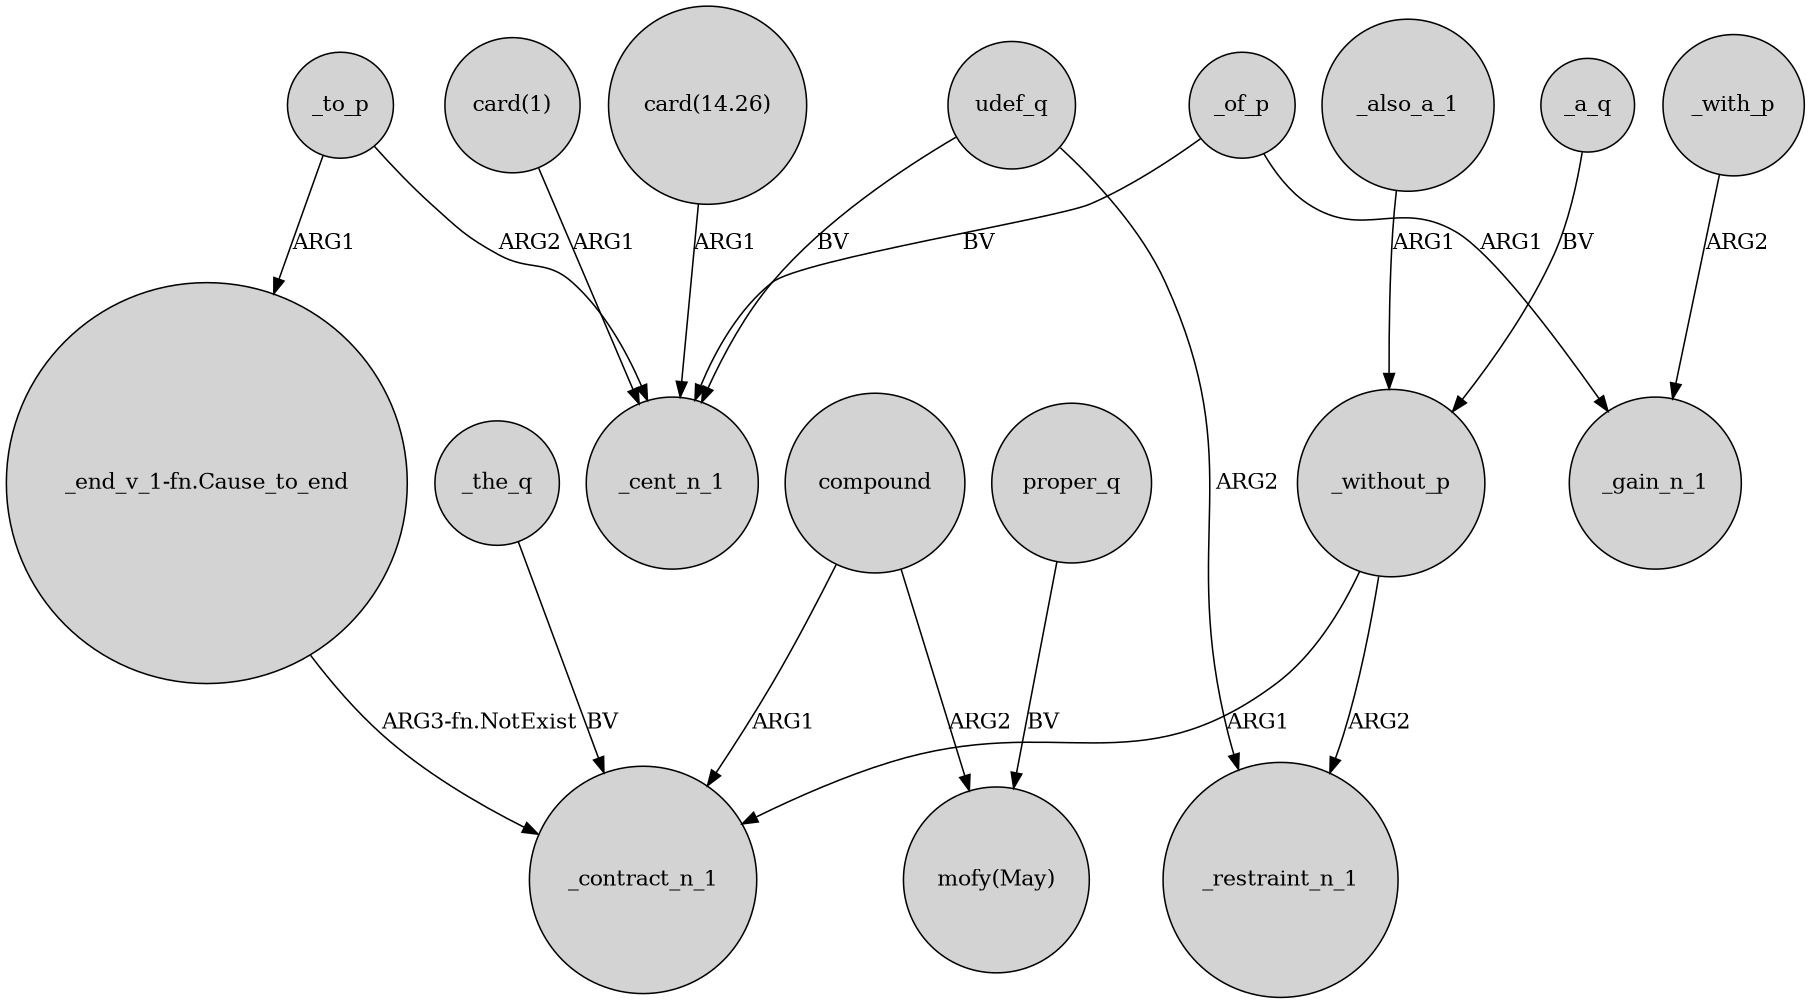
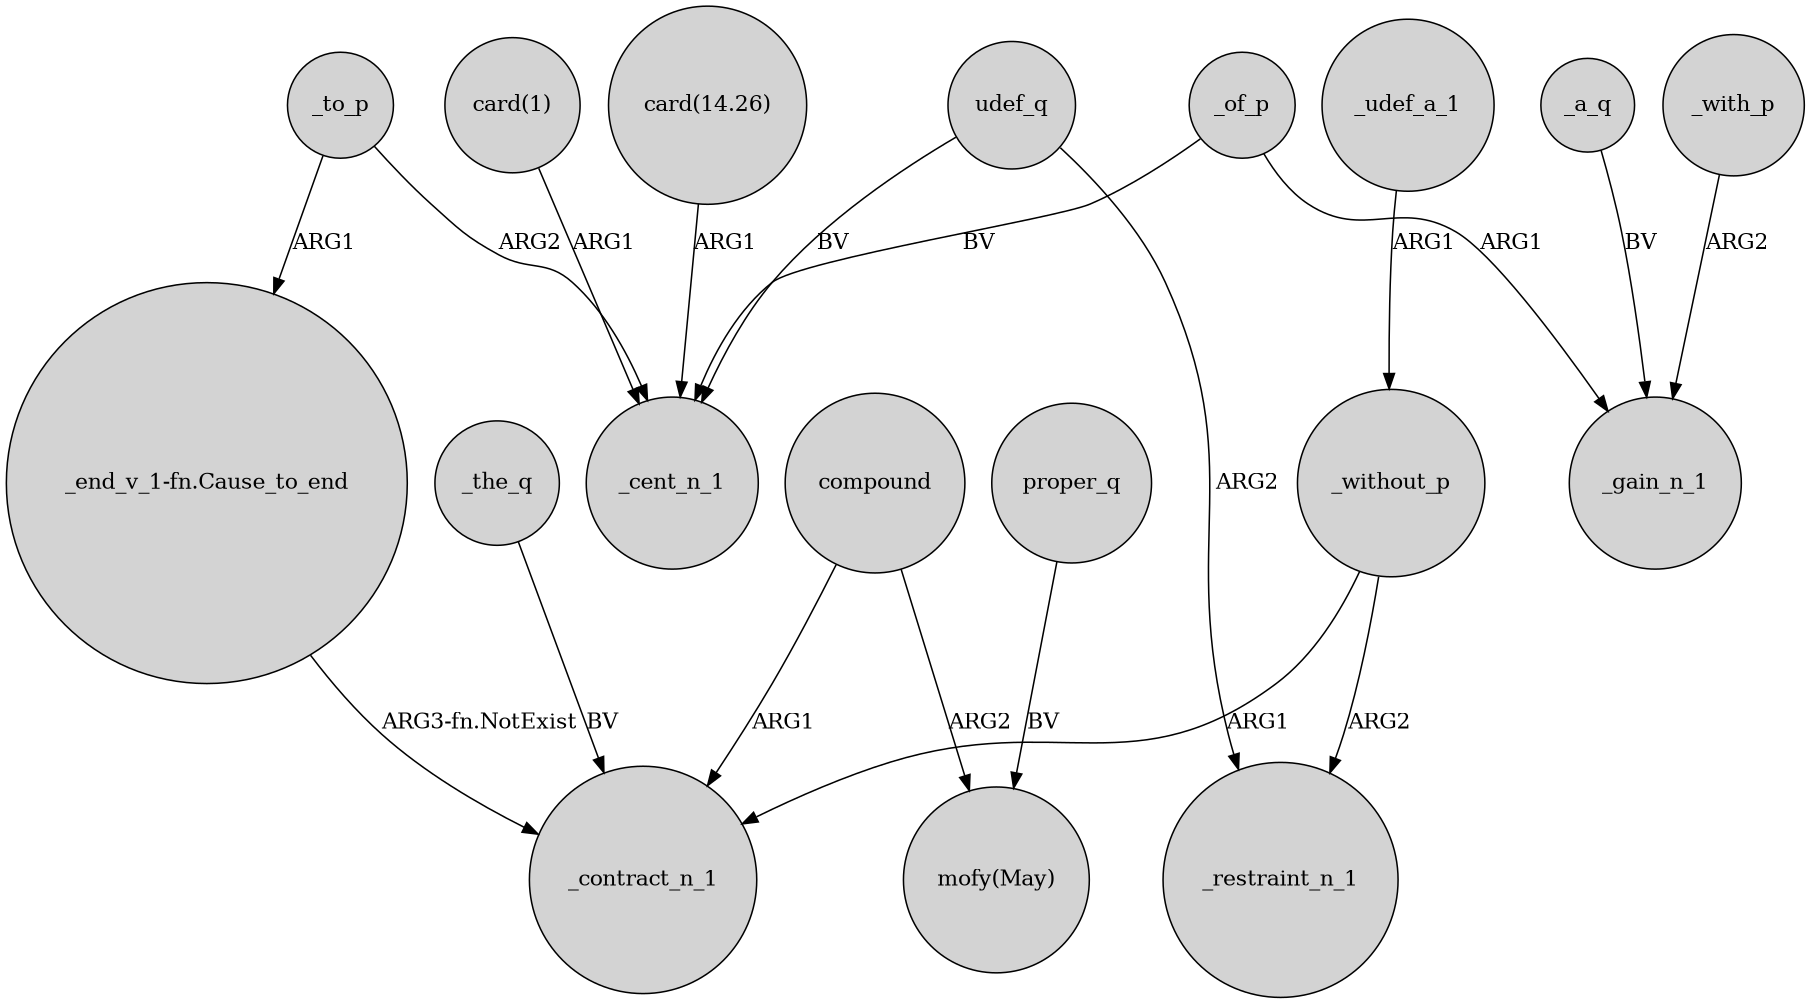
node "_also_a_1": label "_also_a_1" -> "_udef_a_1"
edge "_a_q" -> "_without_p": now "_a_q" -> "_gain_n_1"
